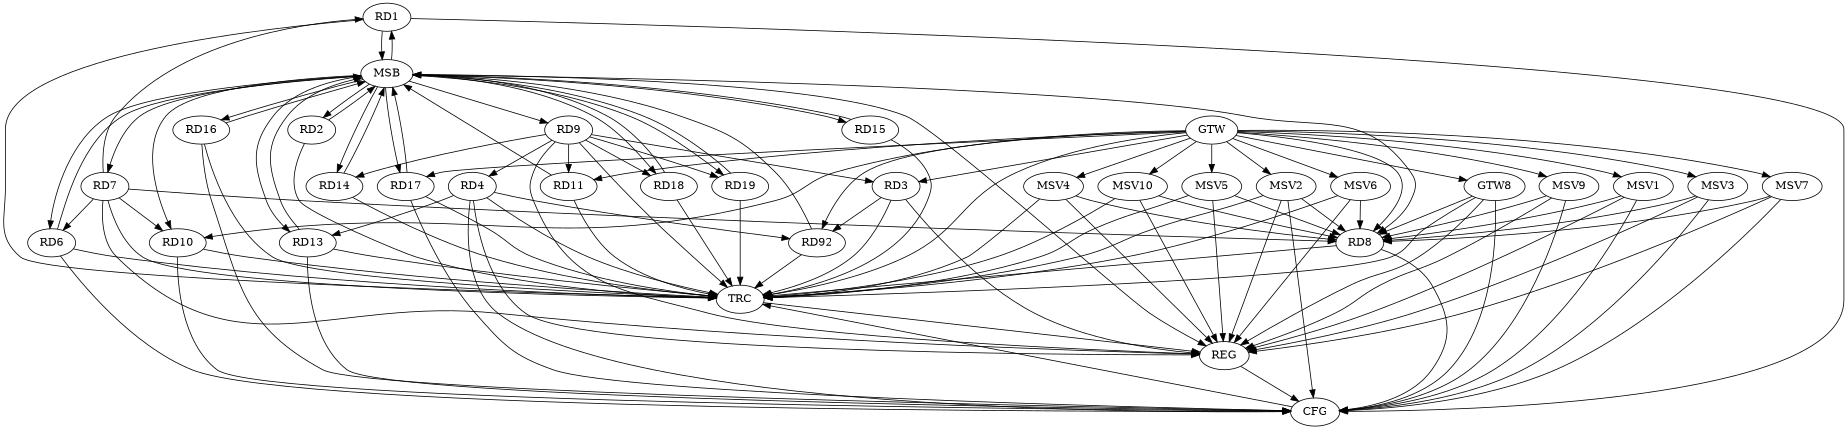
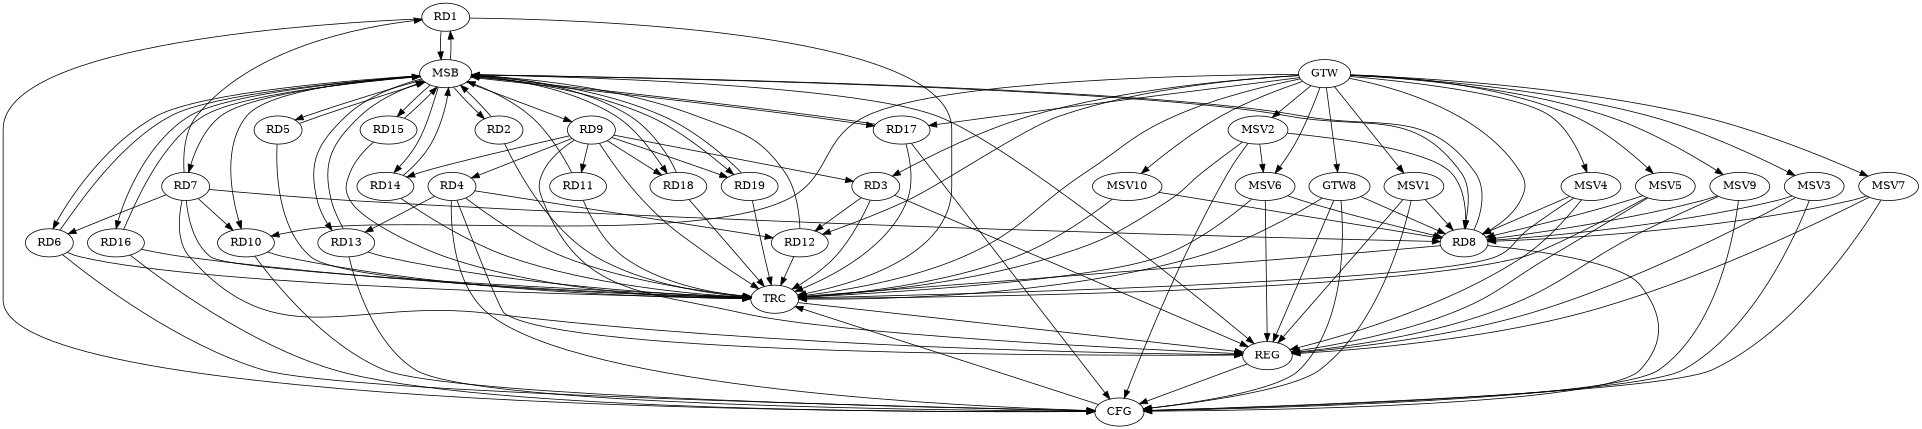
edge "RD8" -> "MSB": added
node "RD5": added
edge "GTW" -> "RD11": removed
node "RD92": label "RD92" -> "RD12"
edge "MSV2" -> "REG": now "MSV2" -> "MSV6"
edge "MSV10" -> "REG": removed
